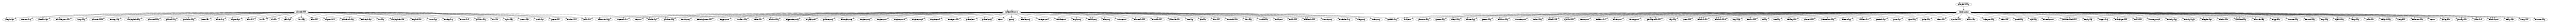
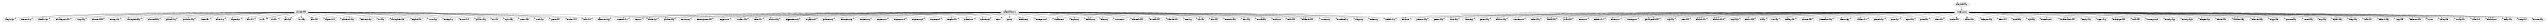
node "Rotzinger1991": label "Rotzinger1991" -> "ORegan1991"
